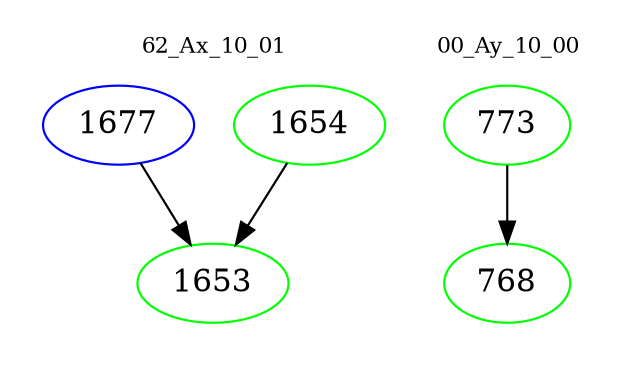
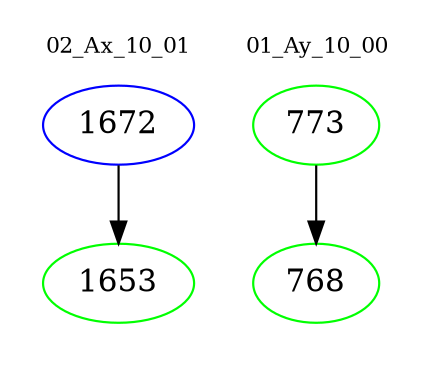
cluster "62_Ax_10_01": label "62_Ax_10_01" -> "02_Ax_10_01"
cluster "00_Ay_10_00": label "00_Ay_10_00" -> "01_Ay_10_00"
node "1677": label "1677" -> "1672"
node "1654": removed
